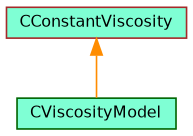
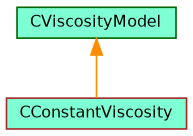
edge "CViscosityModel" -> "CConstantViscosity": reversed
